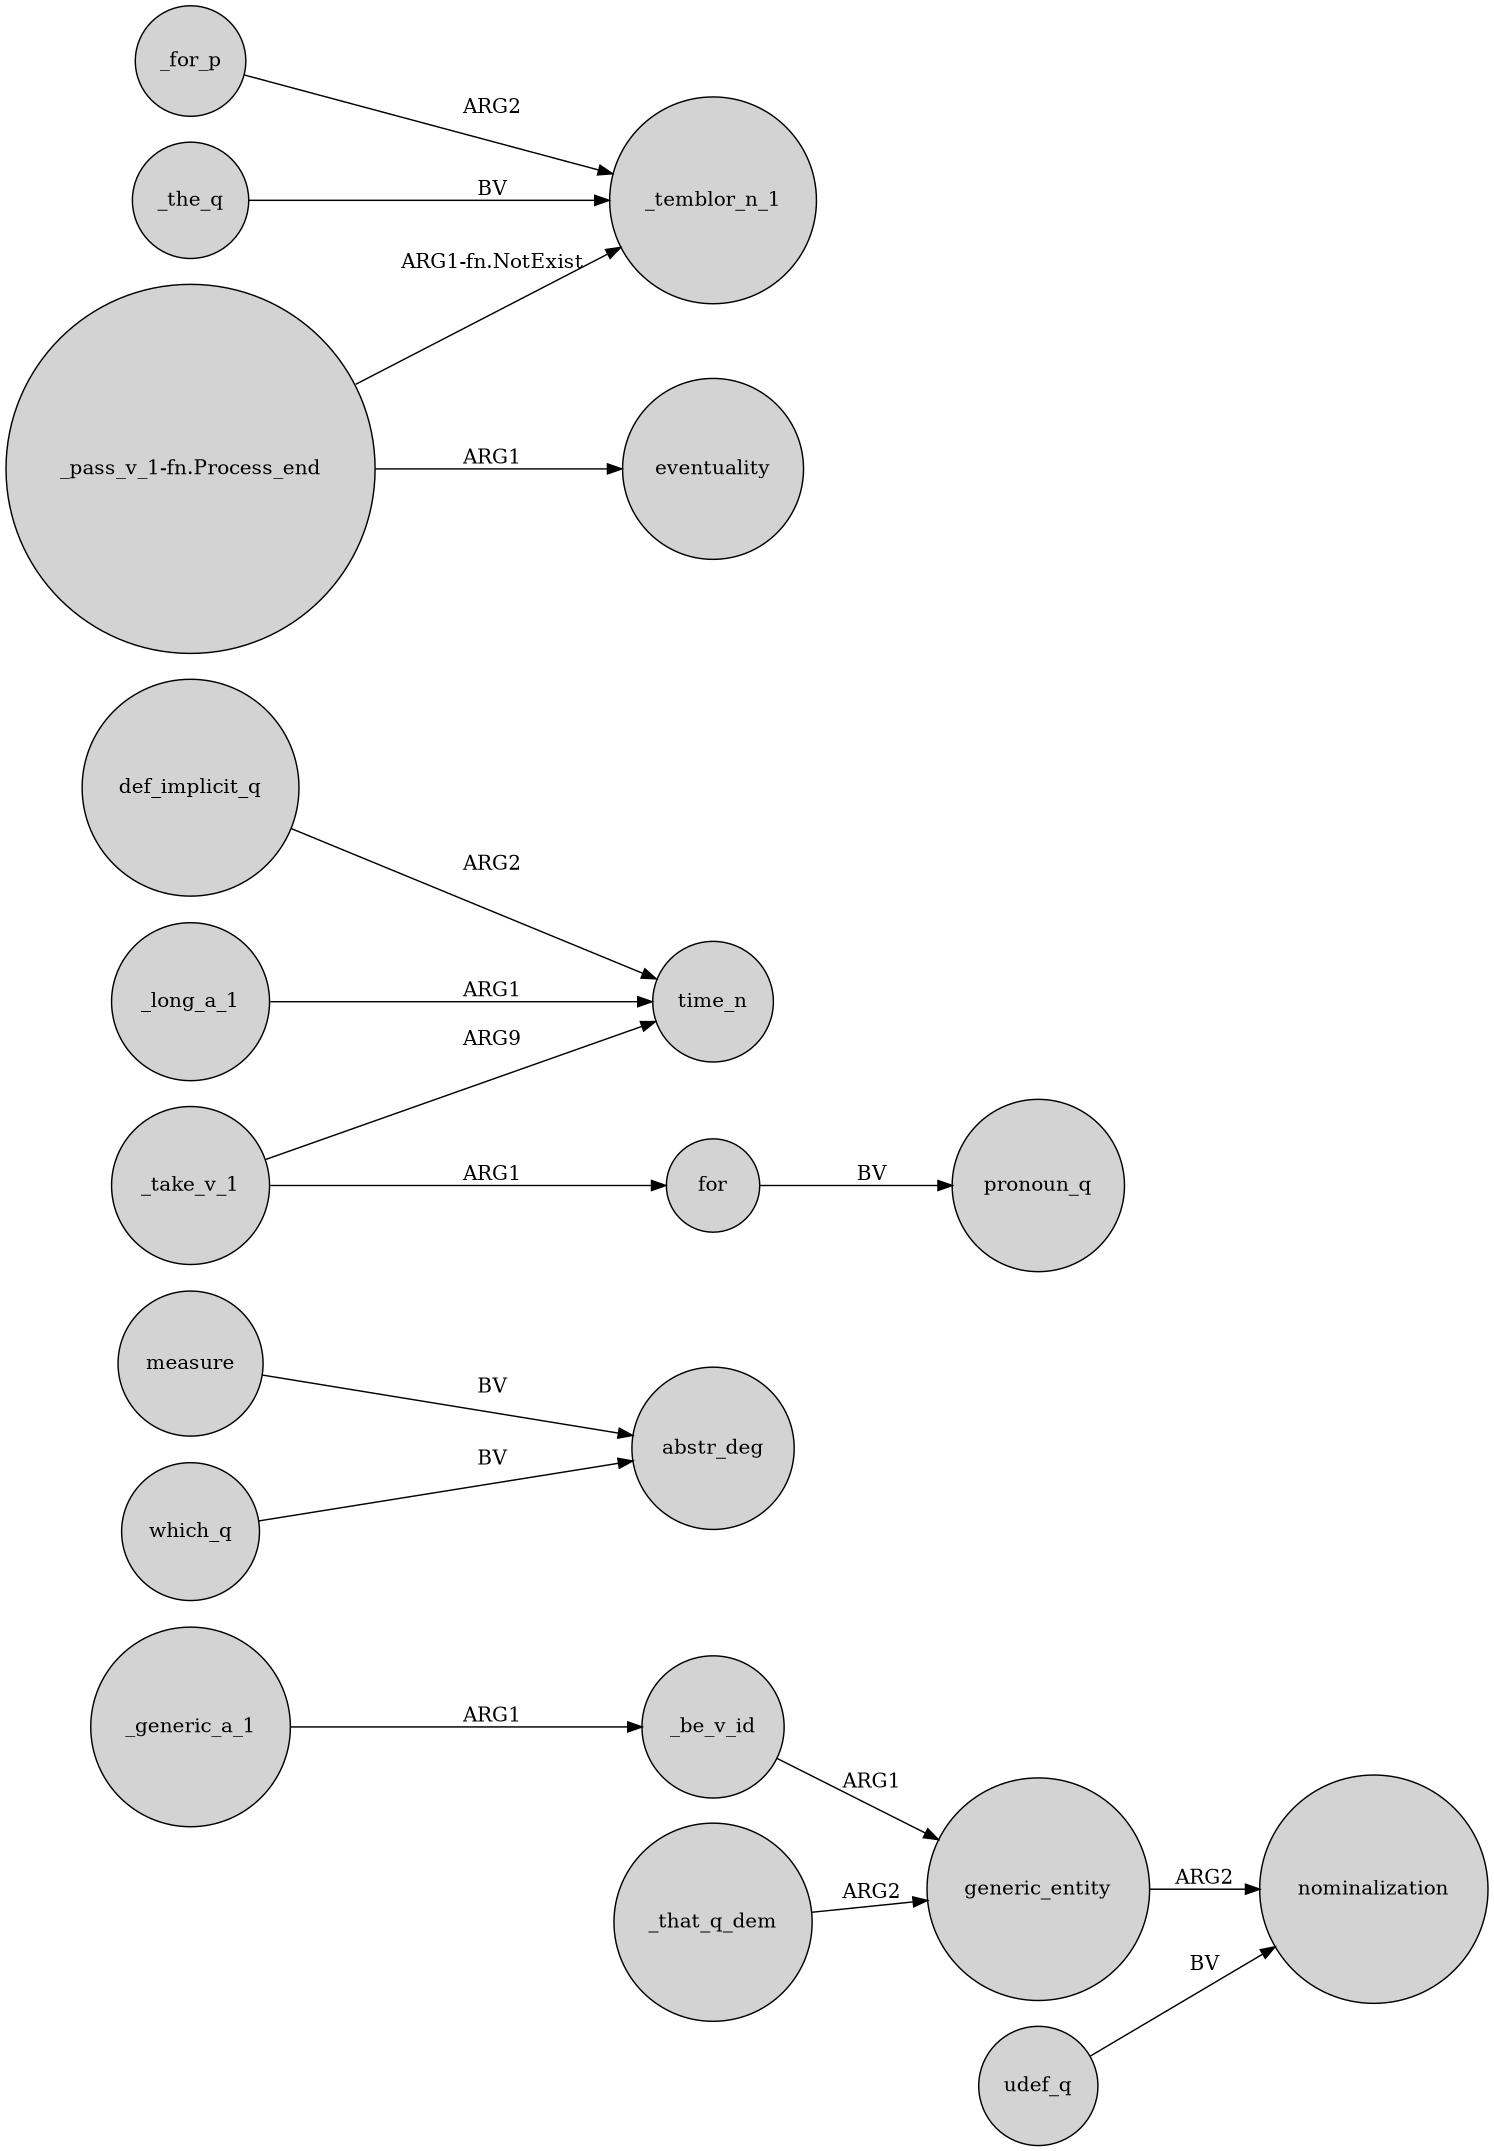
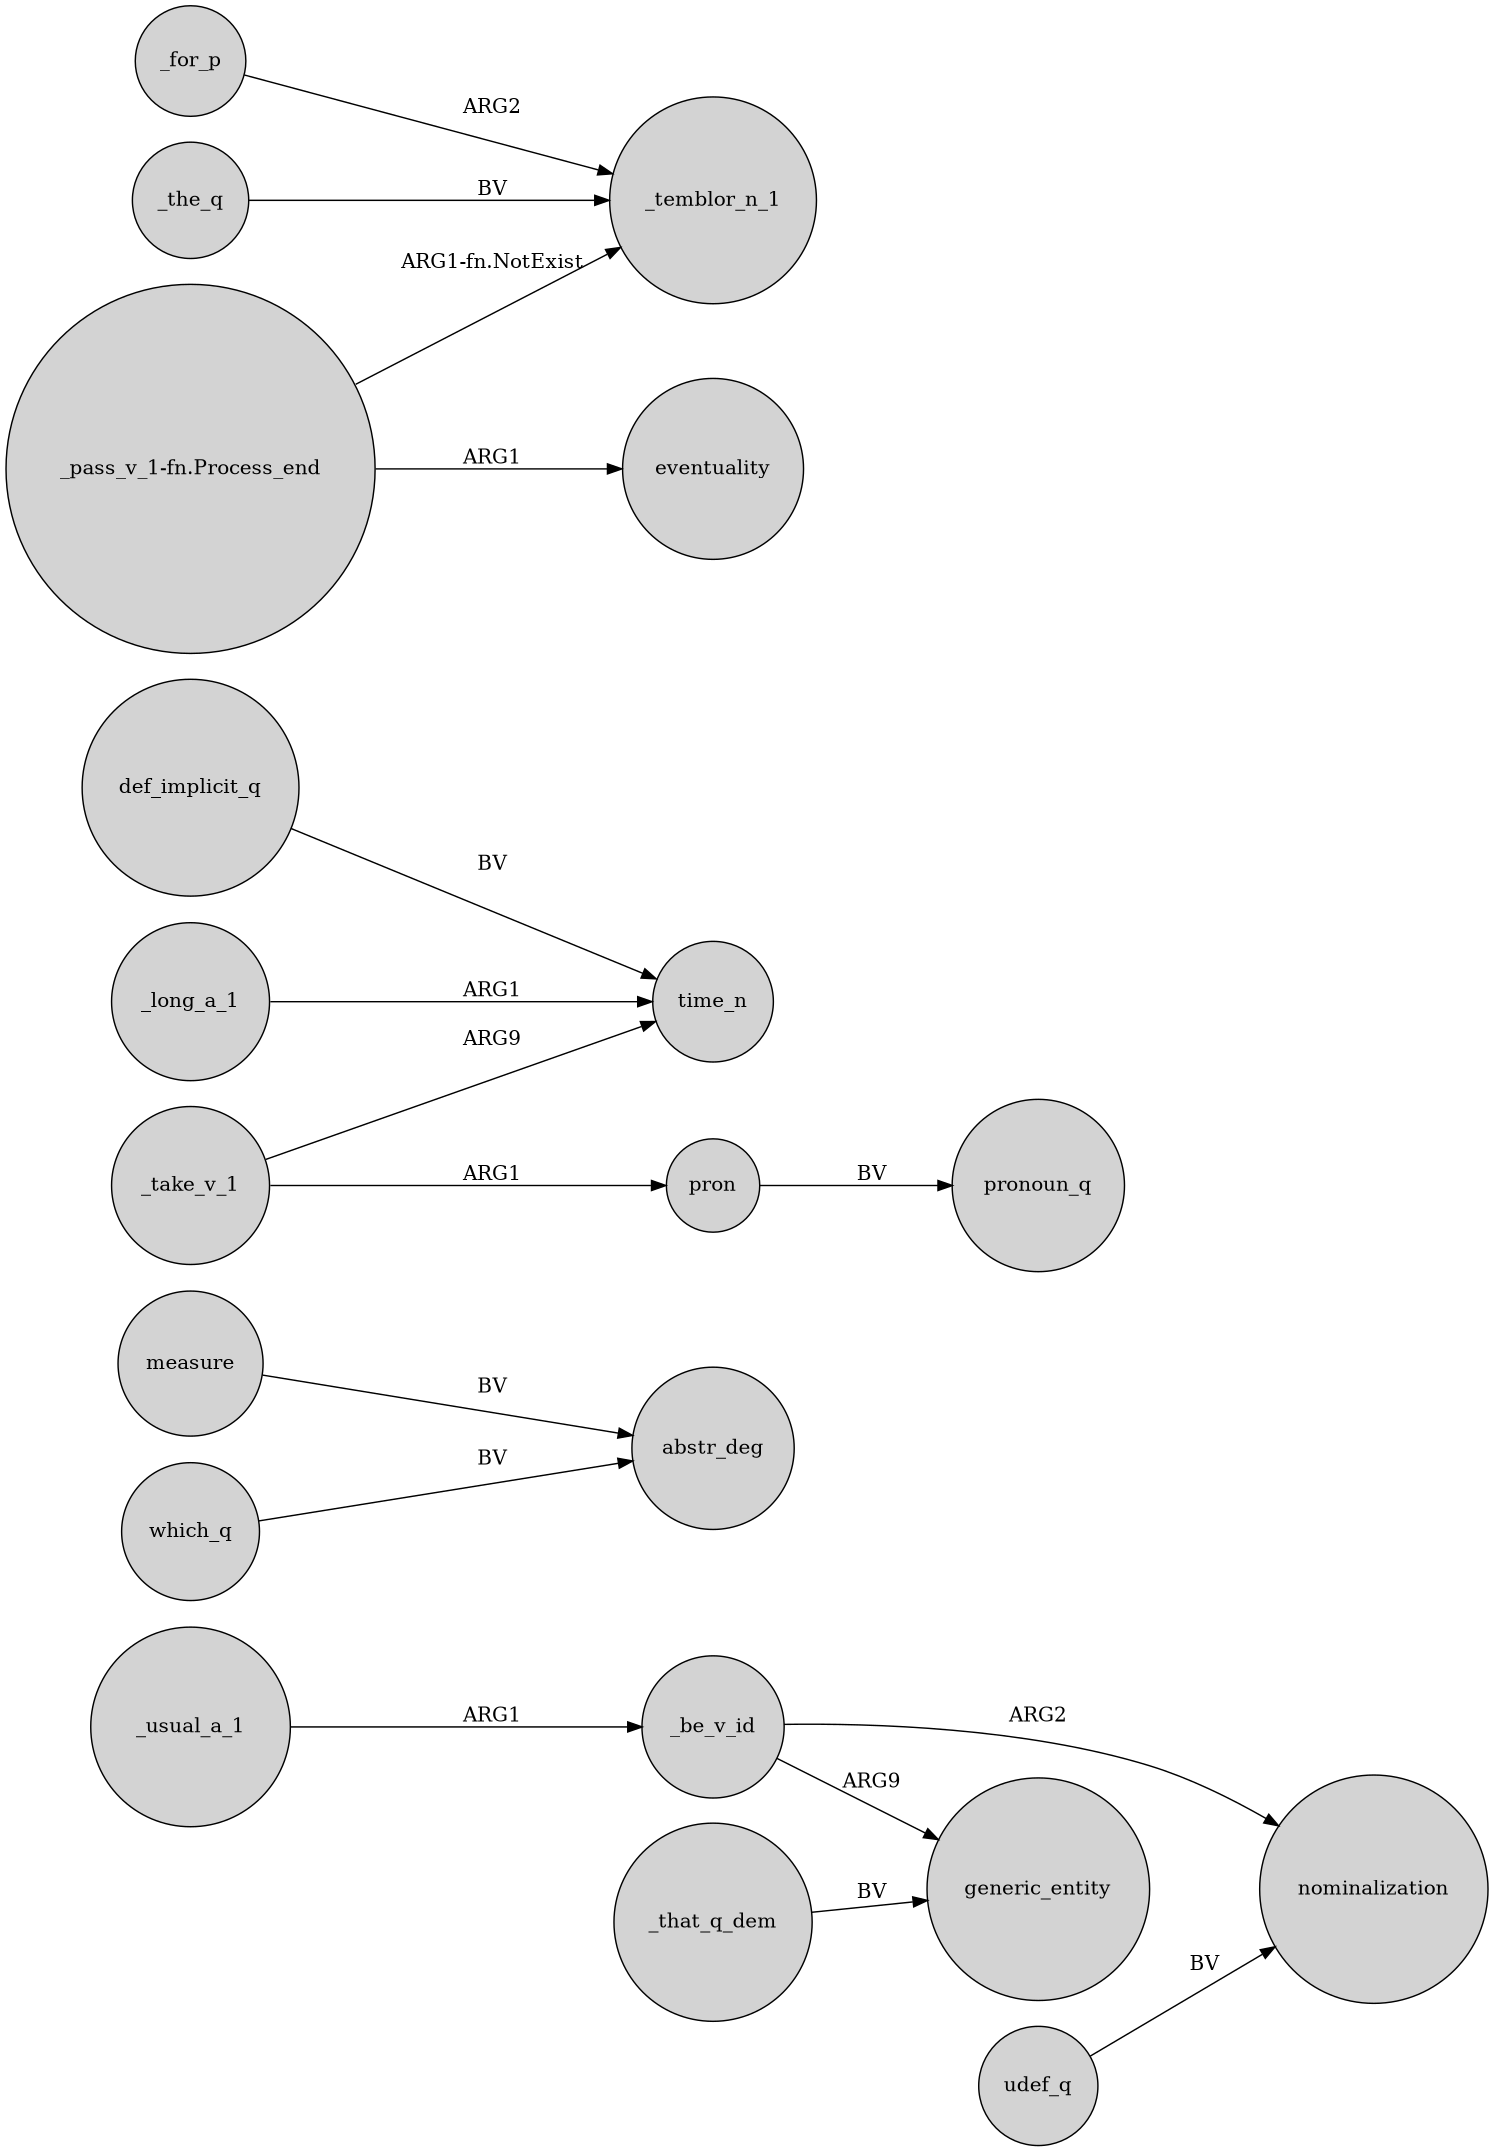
edge "def_implicit_q" -> "time_n": label "ARG2" -> "BV"
node "for": label "for" -> "pron"
node "_generic_a_1": label "_generic_a_1" -> "_usual_a_1"
edge "_be_v_id" -> "generic_entity": label "ARG1" -> "ARG9"
edge "generic_entity" -> "nominalization": now "_be_v_id" -> "nominalization"
edge "_that_q_dem" -> "generic_entity": label "ARG2" -> "BV"
